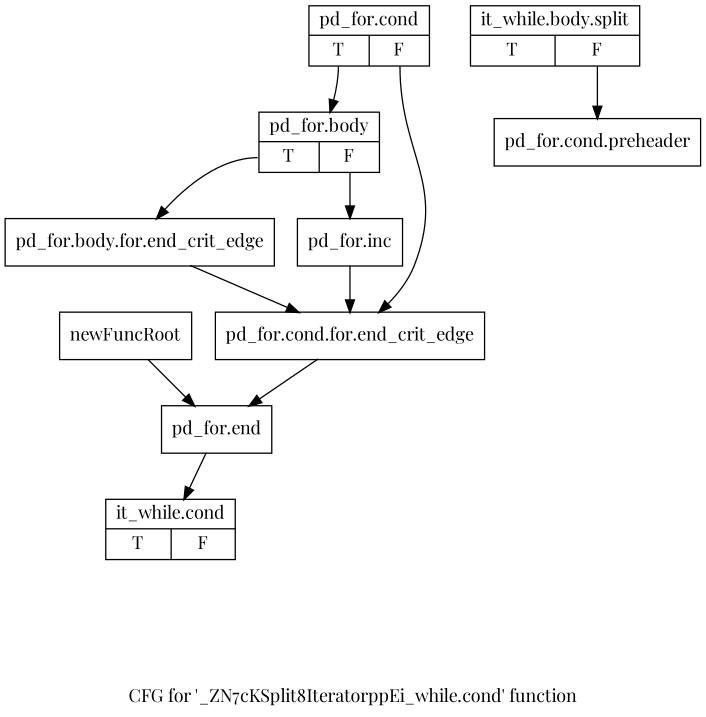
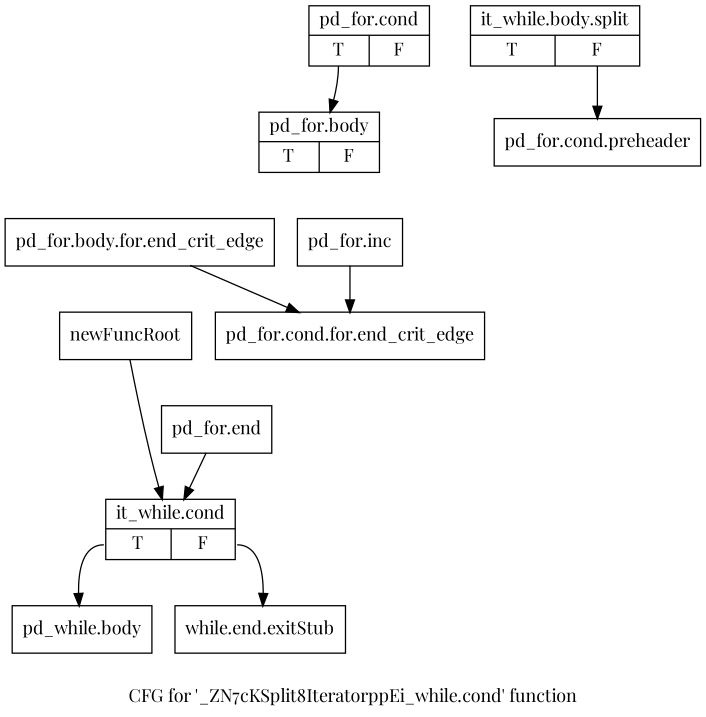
edge "pd_for.body" -> "pd_for.body.for.end_crit_edge": removed
edge "pd_for.cond" -> "pd_for.cond.for.end_crit_edge": removed
edge "pd_for.body" -> "pd_for.inc": removed
edge "newFuncRoot" -> "pd_for.end": now "newFuncRoot" -> "it_while.cond"
edge "pd_for.cond.for.end_crit_edge" -> "pd_for.end": removed
node "pd_while.body": added
node "while.end.exitStub": added
